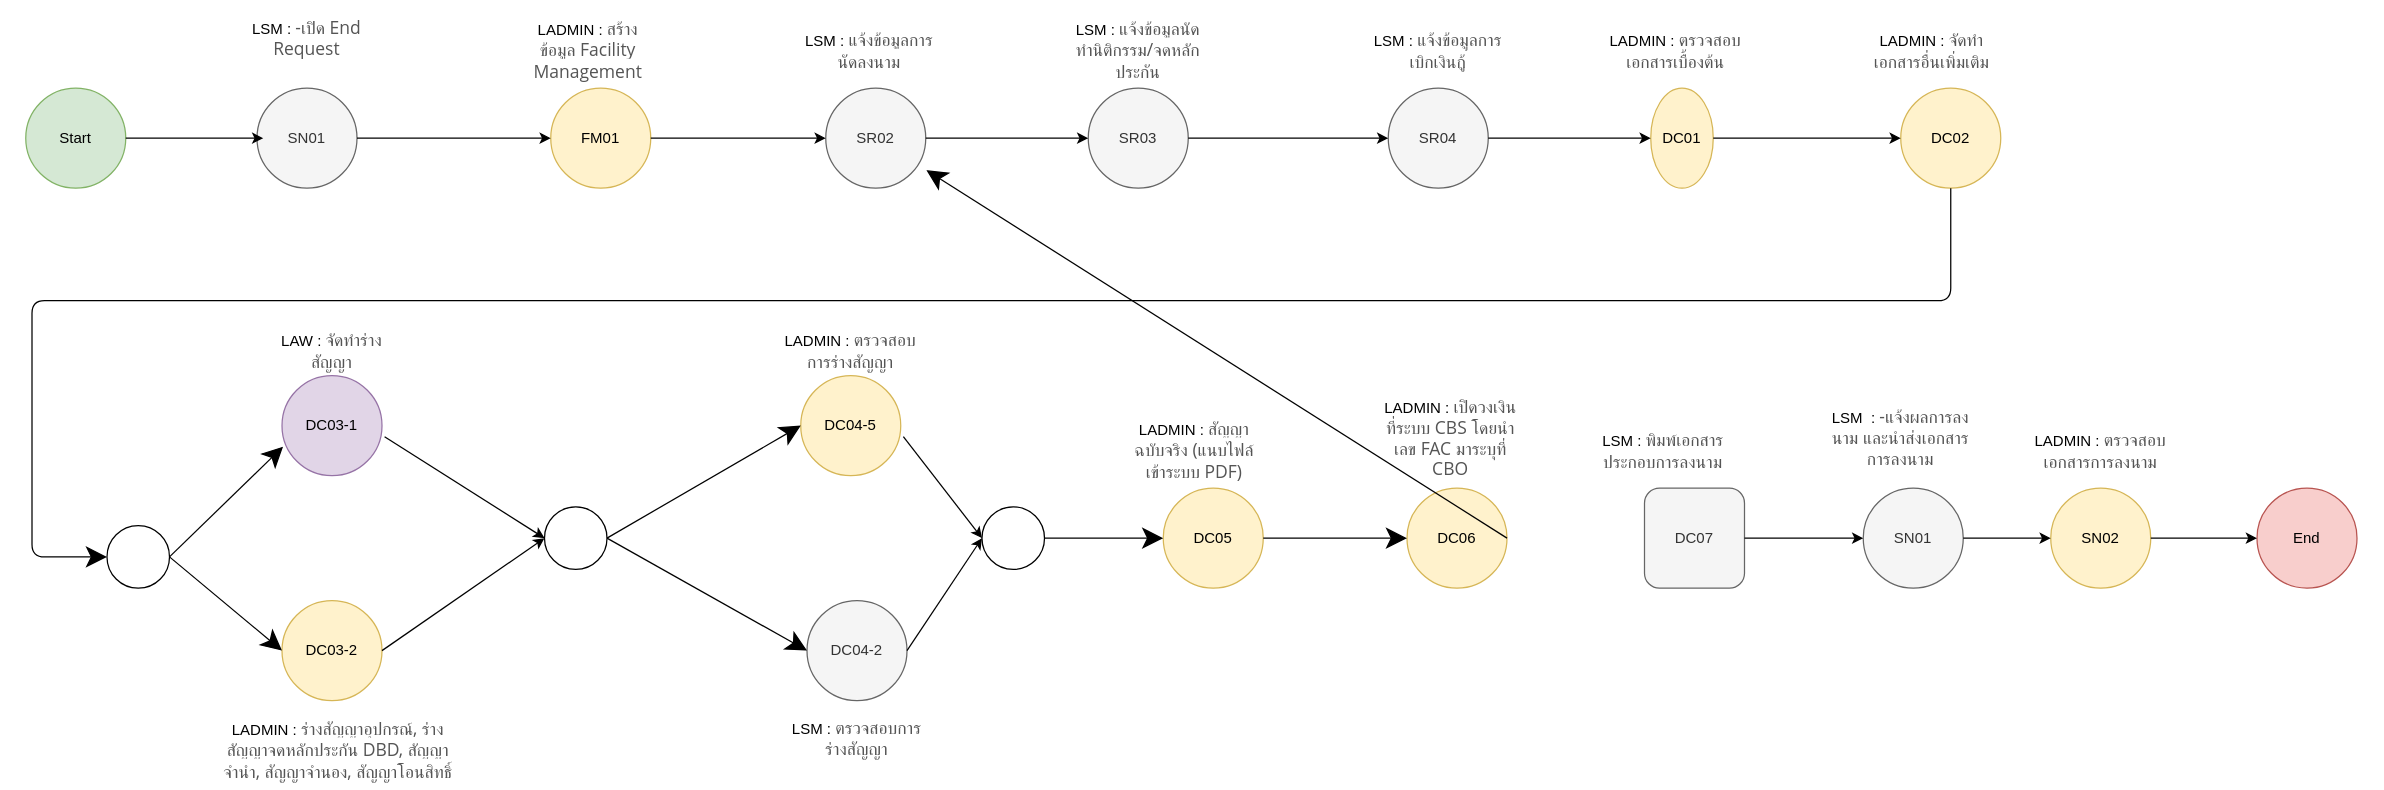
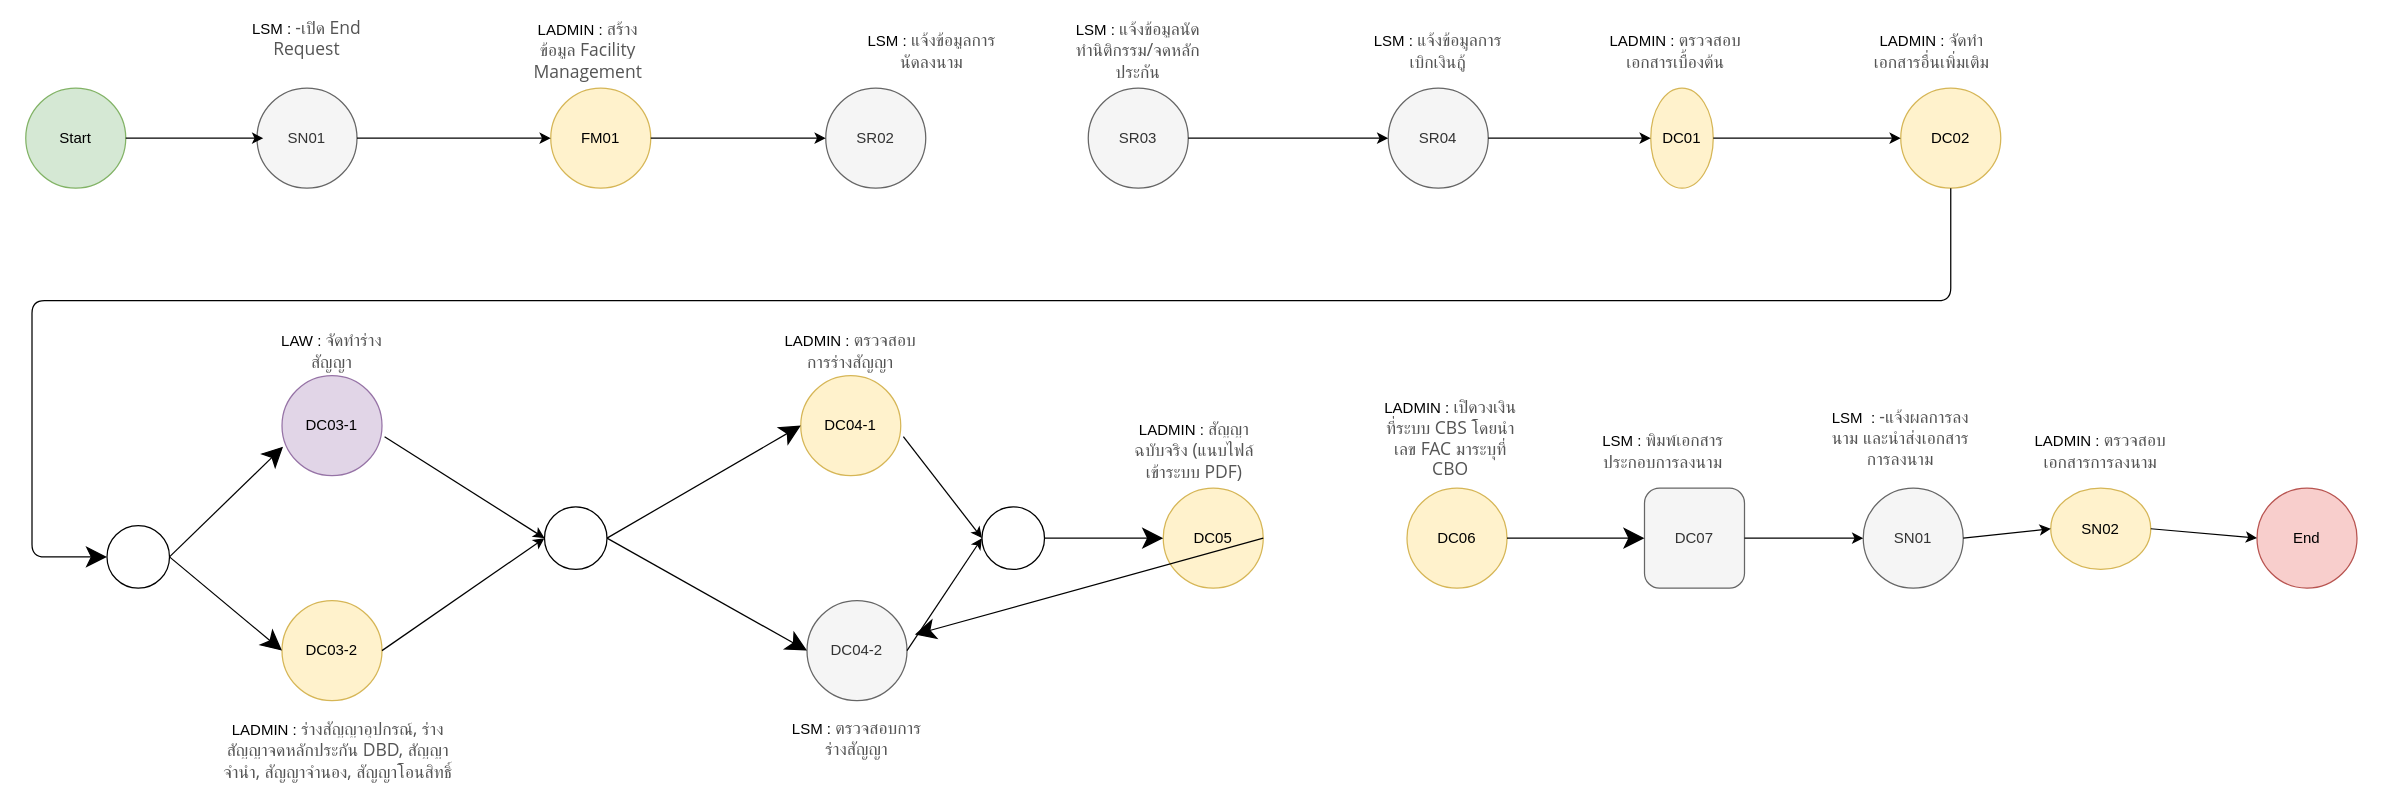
node "LSM : แจ้งข้อมูลการนัดลงนาม": moved (869, 51) -> (932, 51)
edge "SR02" -> "SR03": removed
edge "DC06" -> "SR02": now "DC06" -> "DC07"
node "DC04-5": label "DC04-5" -> "DC04-1"
edge "DC05" -> "DC06": now "DC05" -> "DC04-2"
node "SN02": size 100x100 -> 100x81
